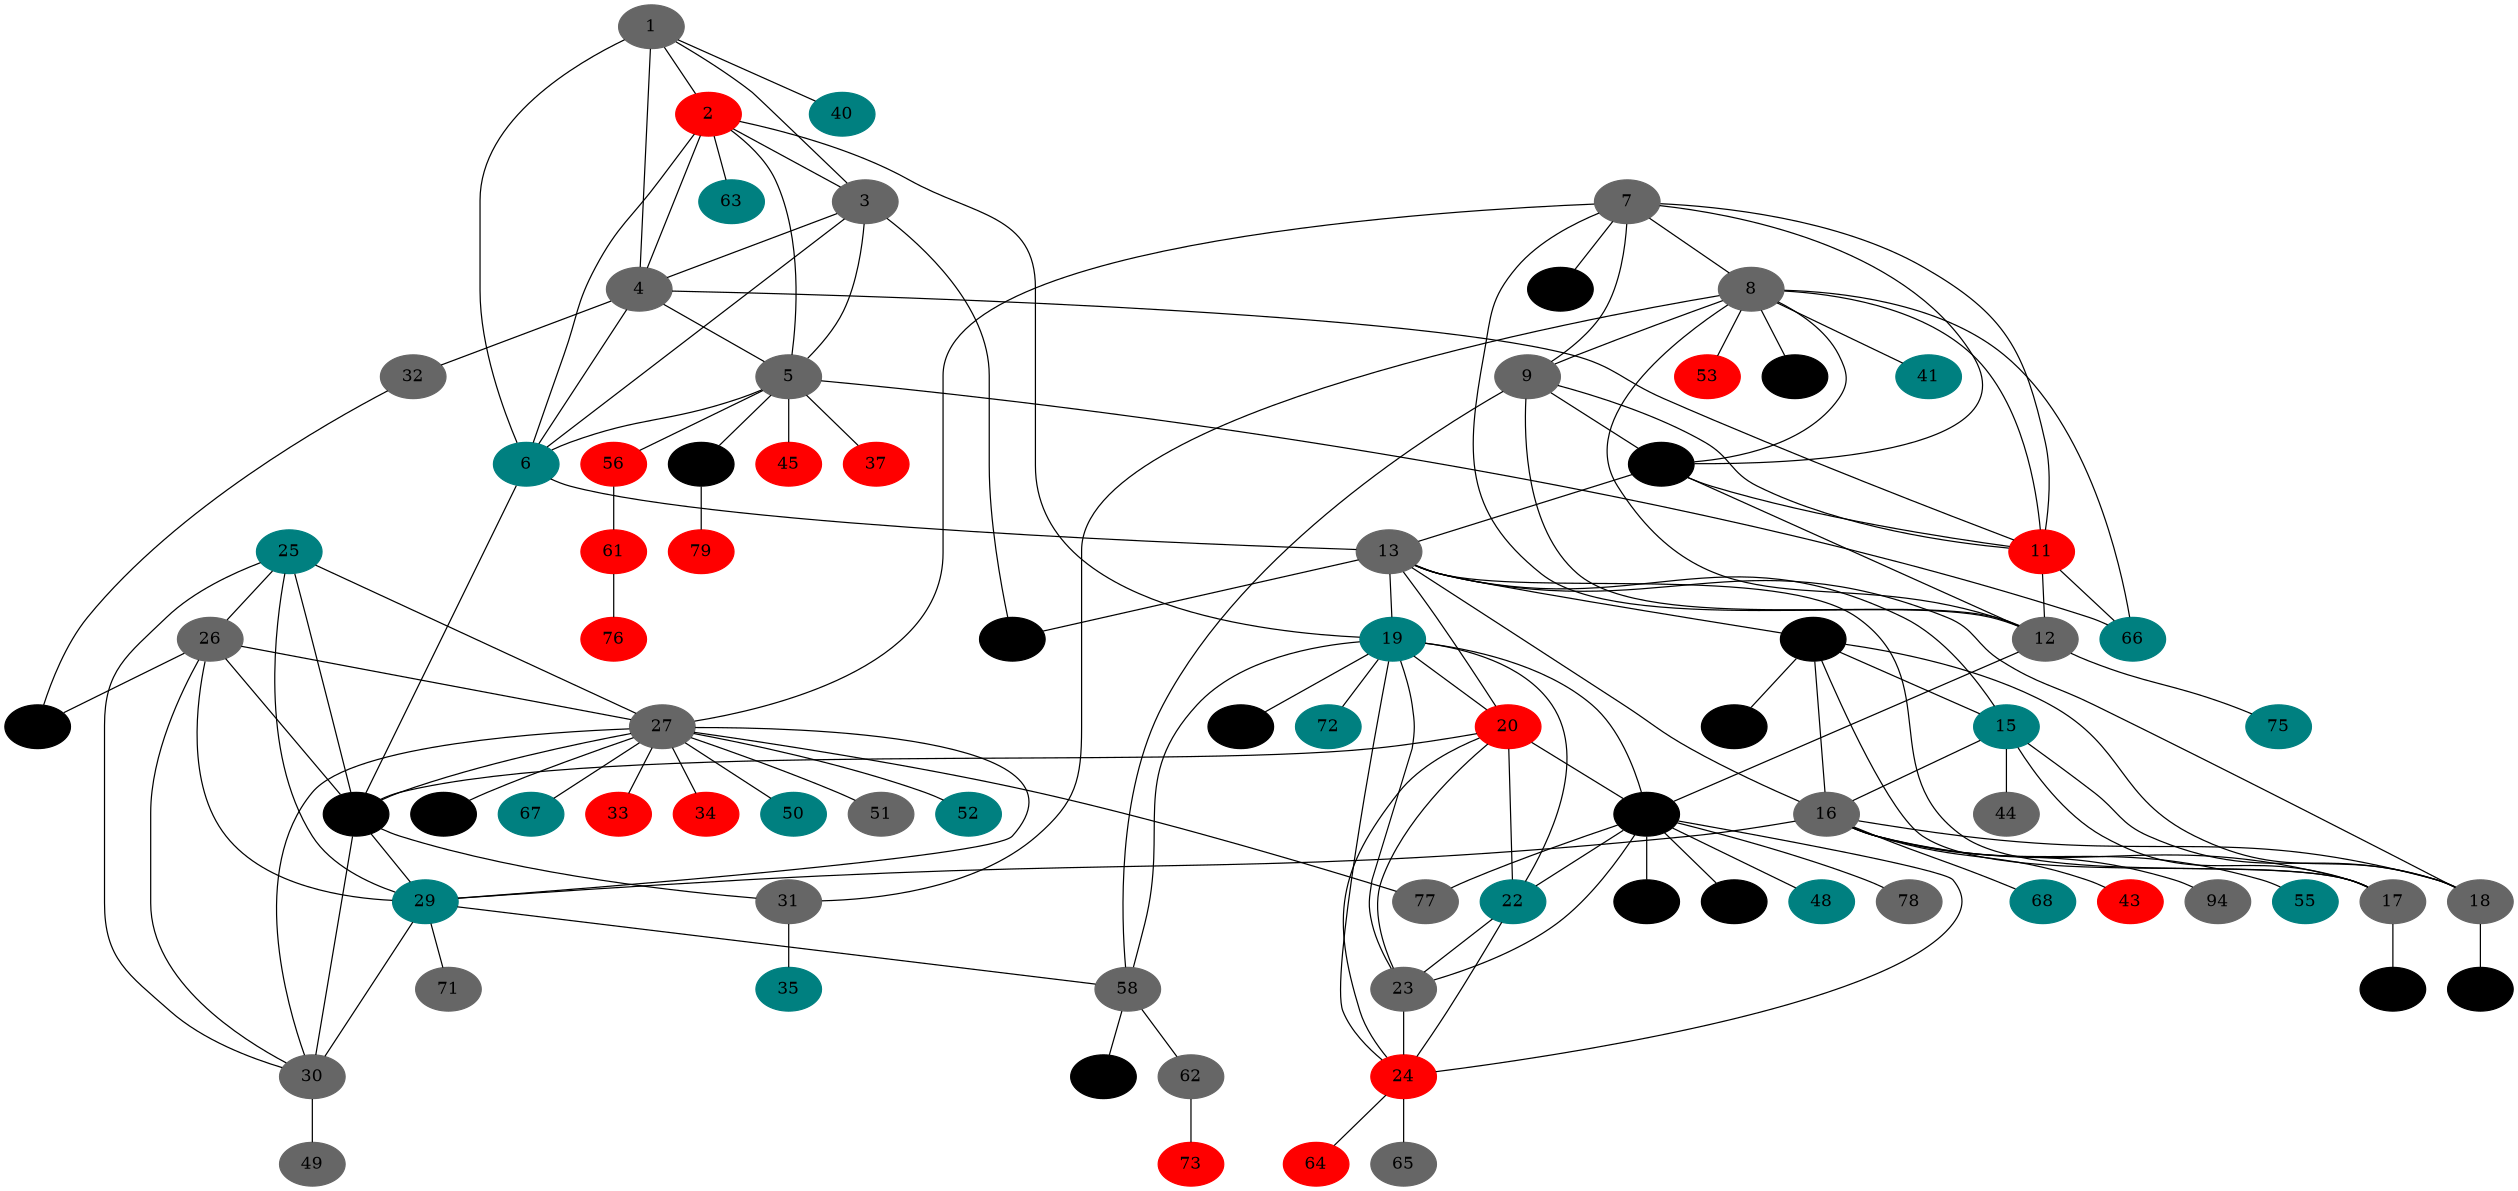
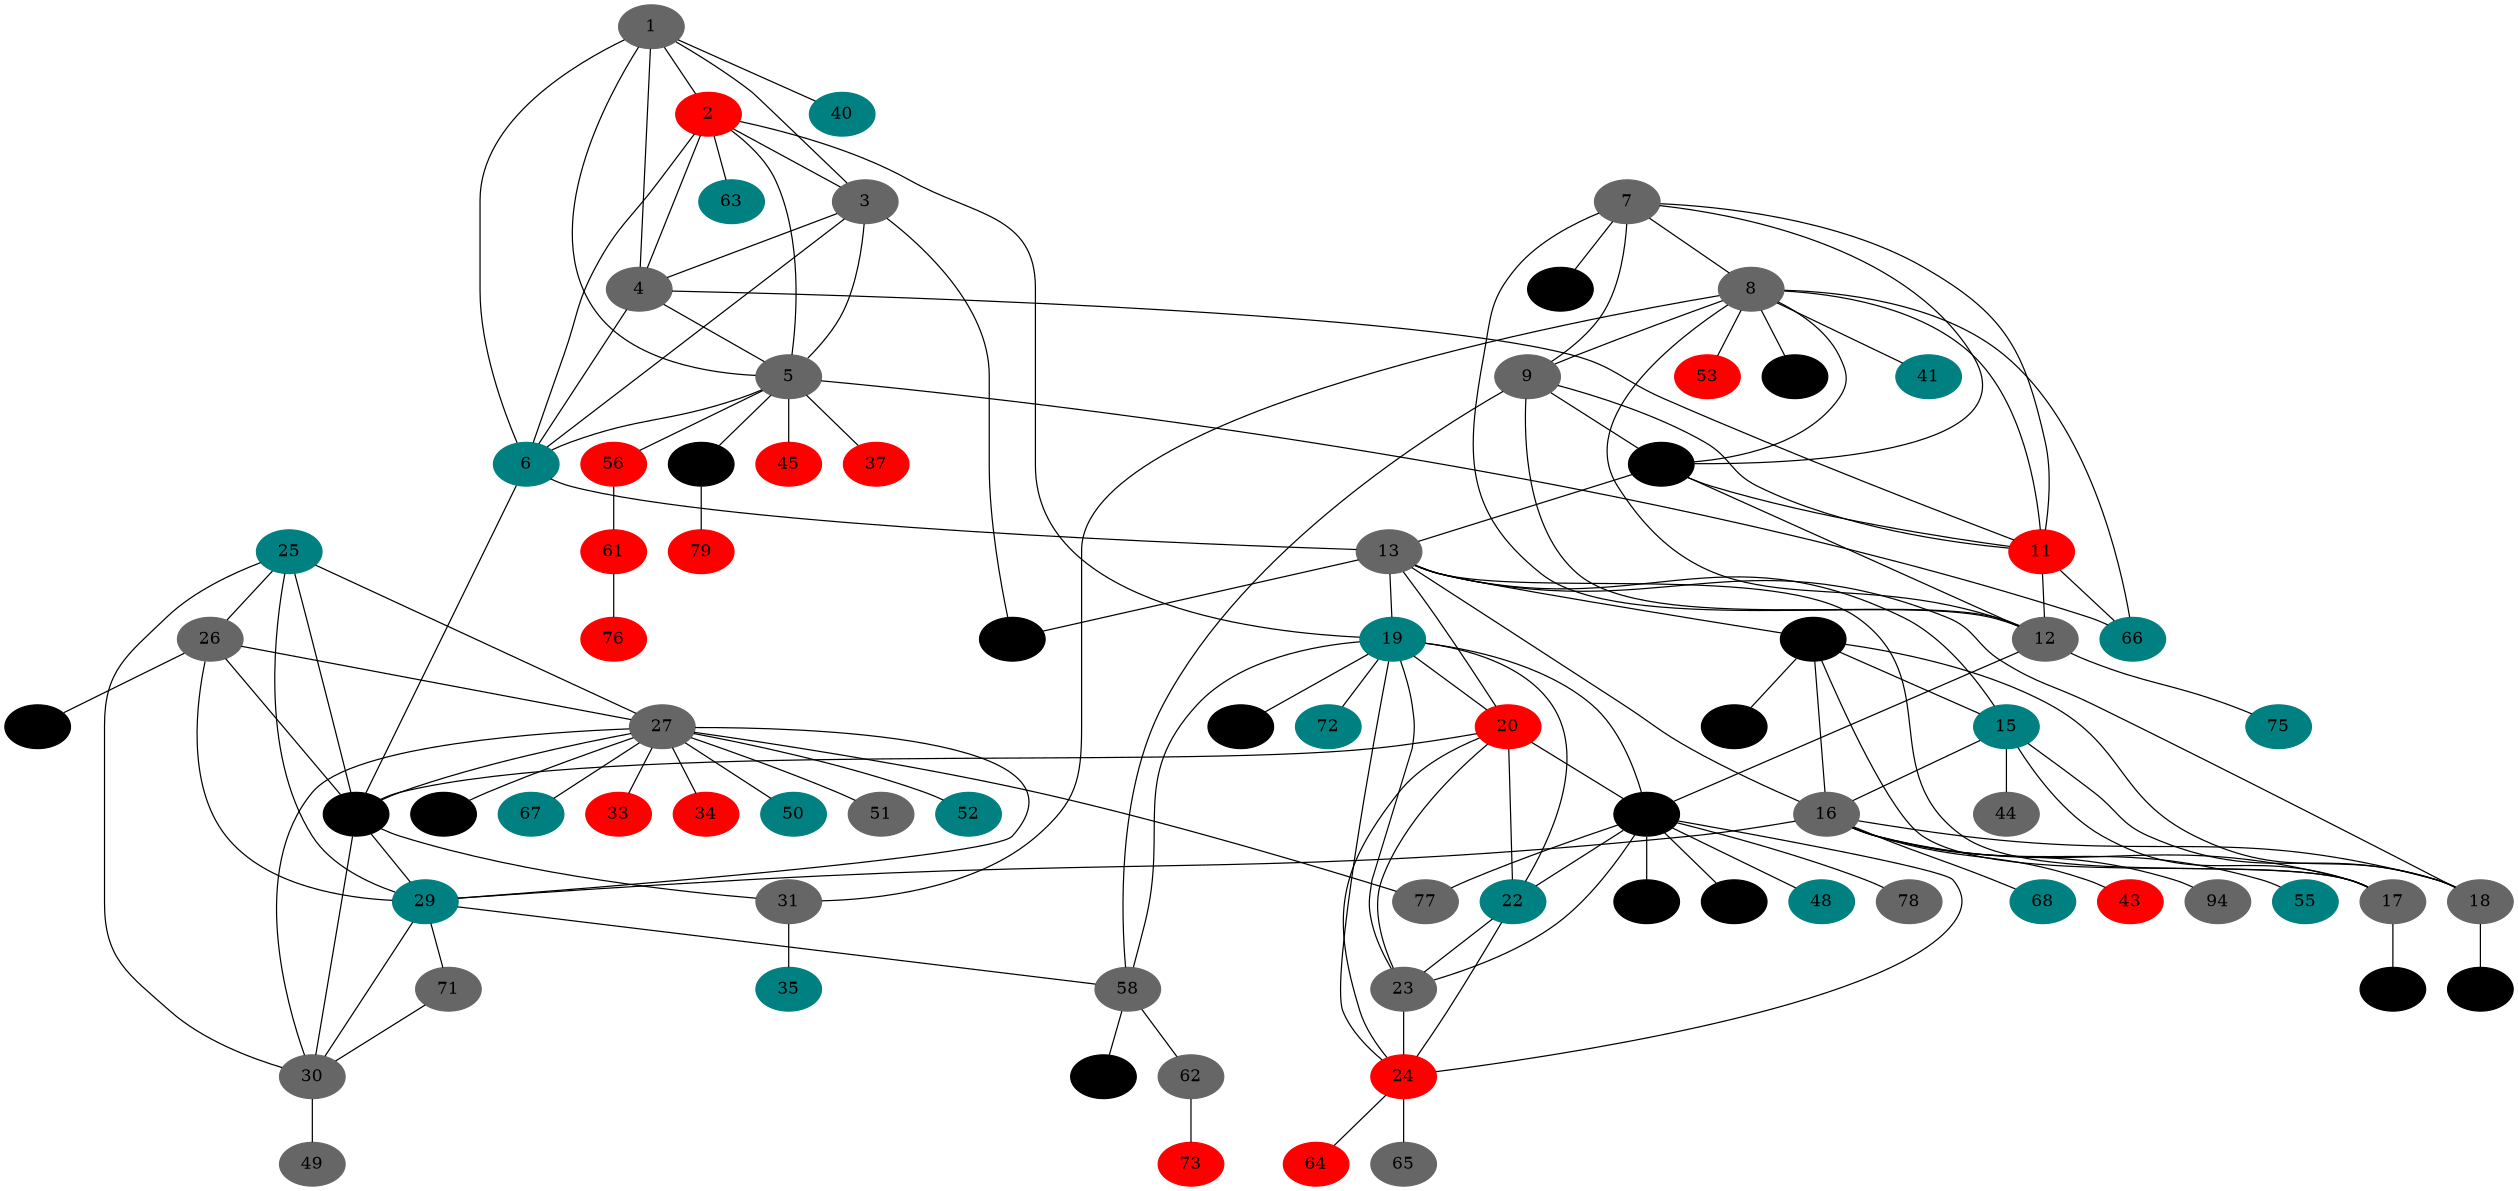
edge "1" -- "5": added
edge "7" -- "27": removed
node "32": removed
edge "26" -- "30": now "71" -- "30"
